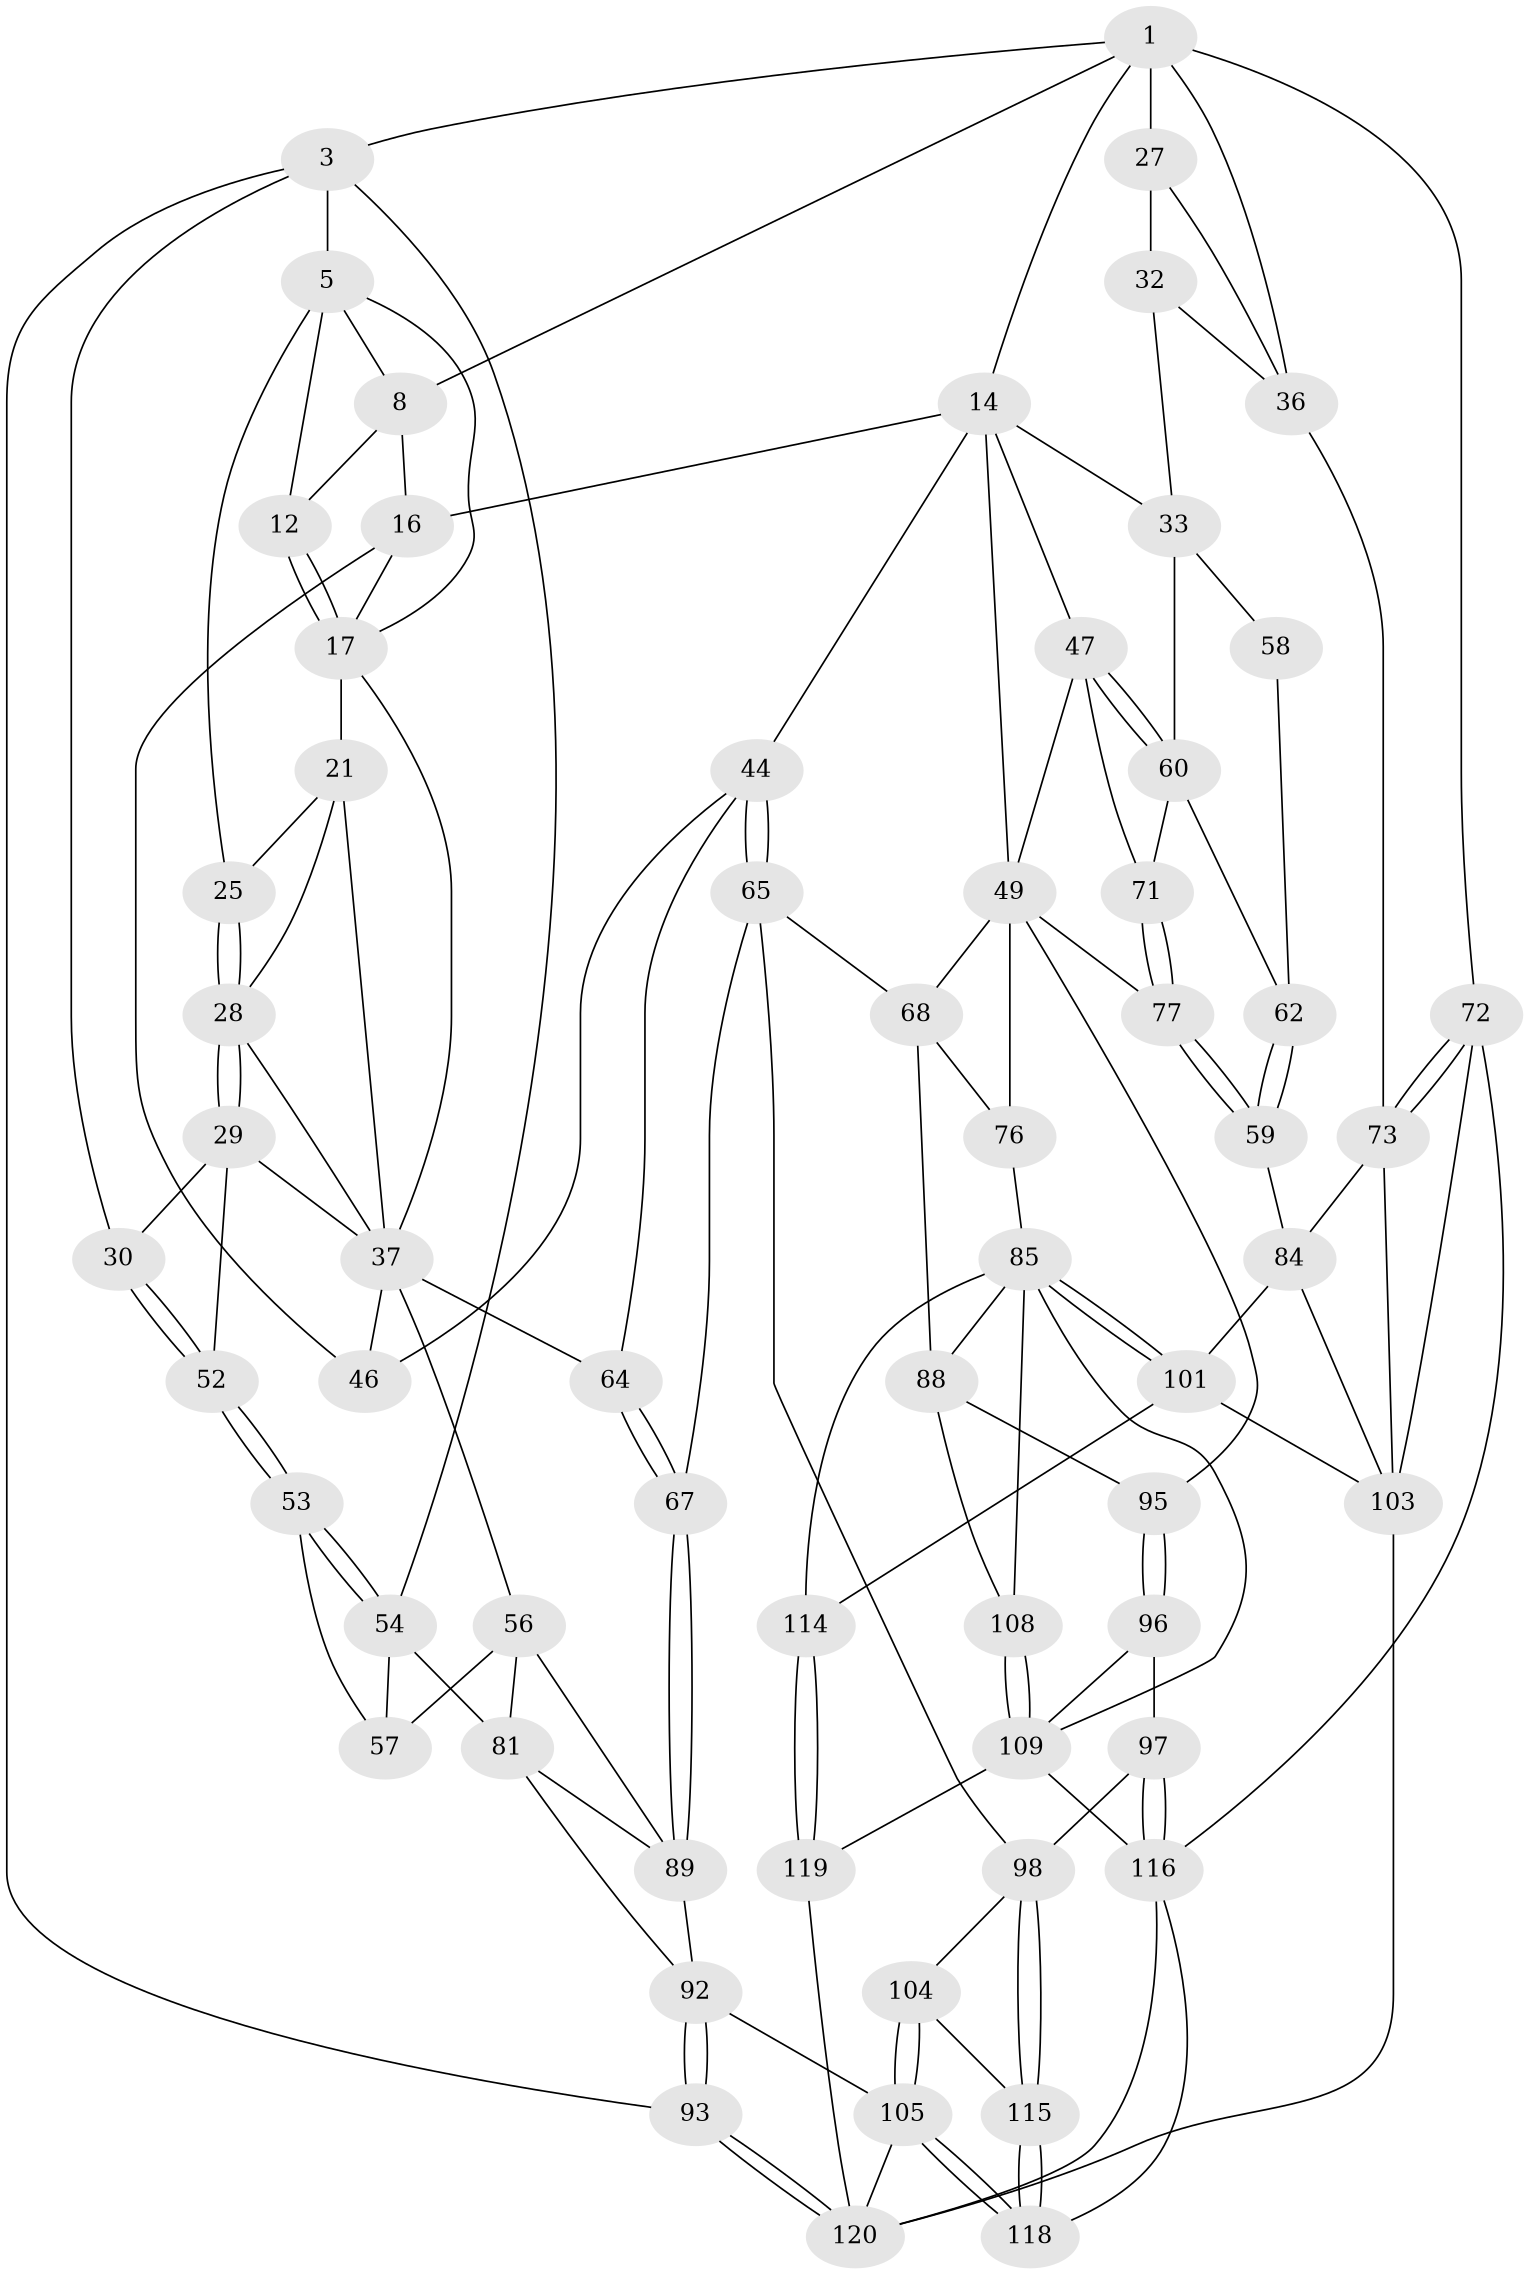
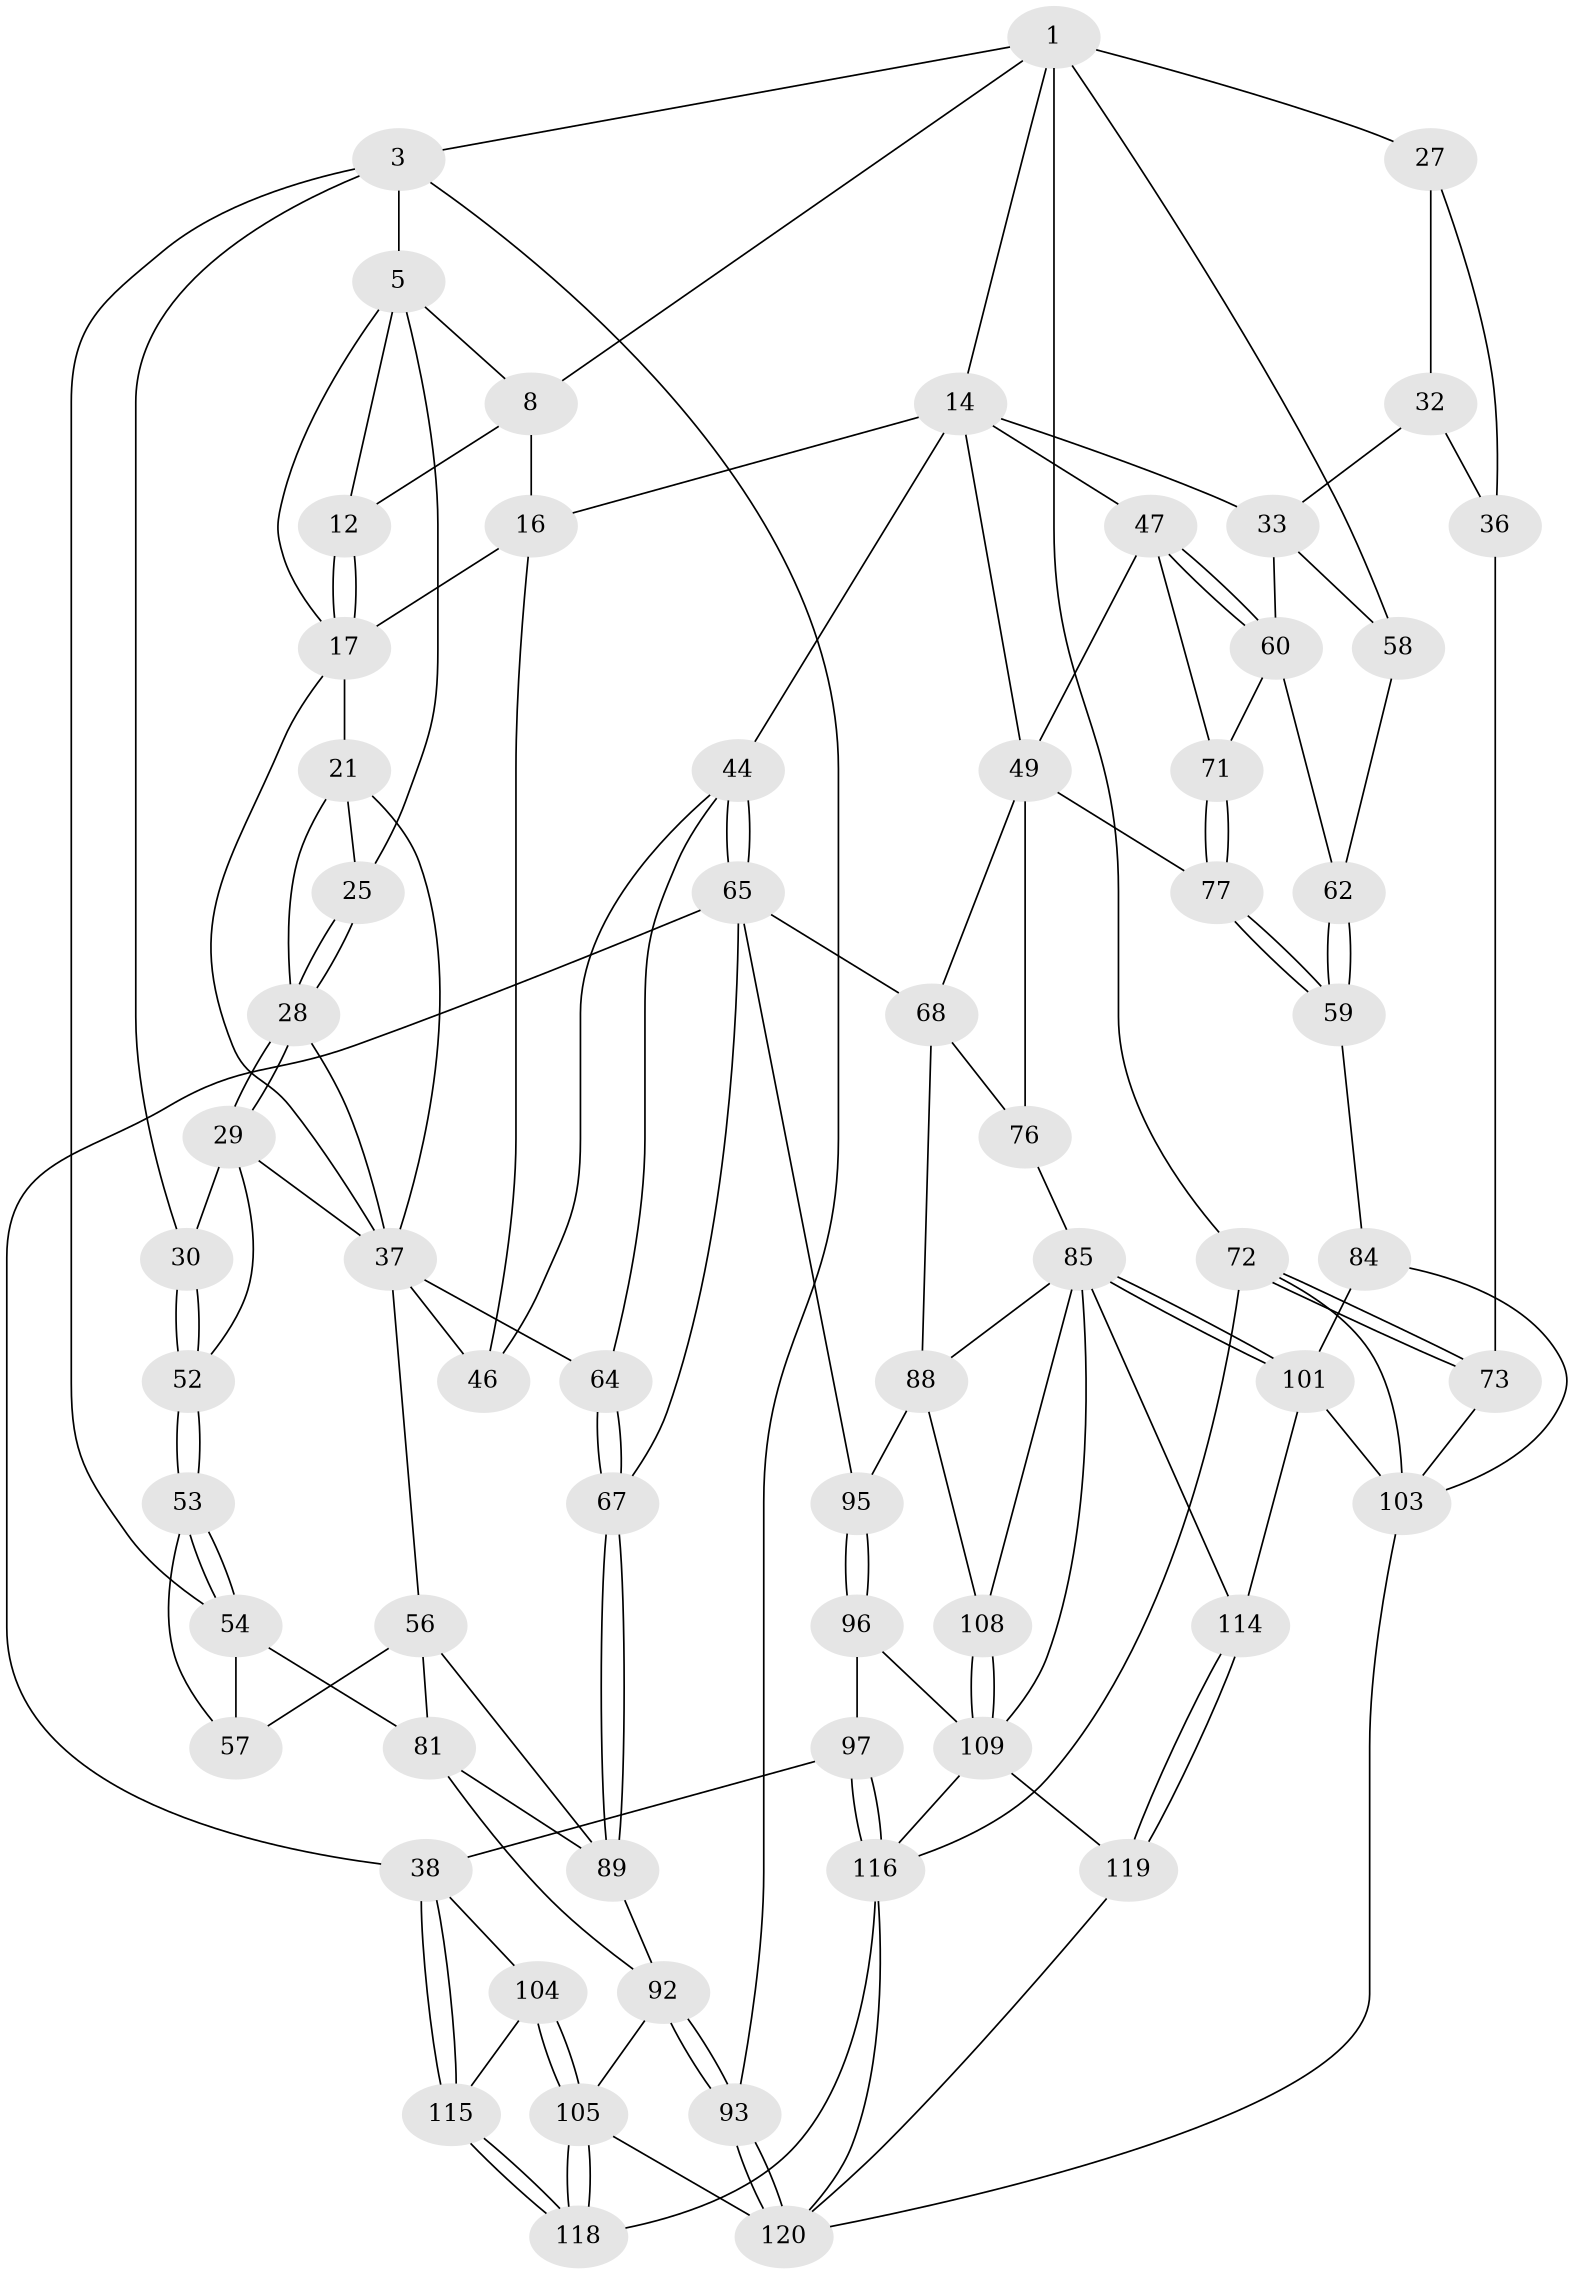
edge "1" -- "36": now "1" -- "58"
edge "73" -- "84": removed
edge "49" -- "95": now "65" -- "95"
node "98": label "98" -> "38"
